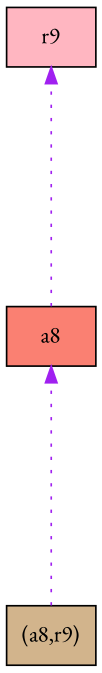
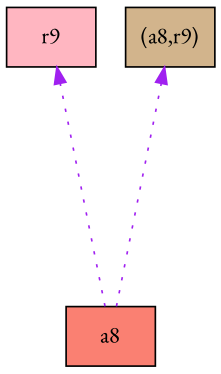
edge "(a8,r9)" -> "a8": reversed
